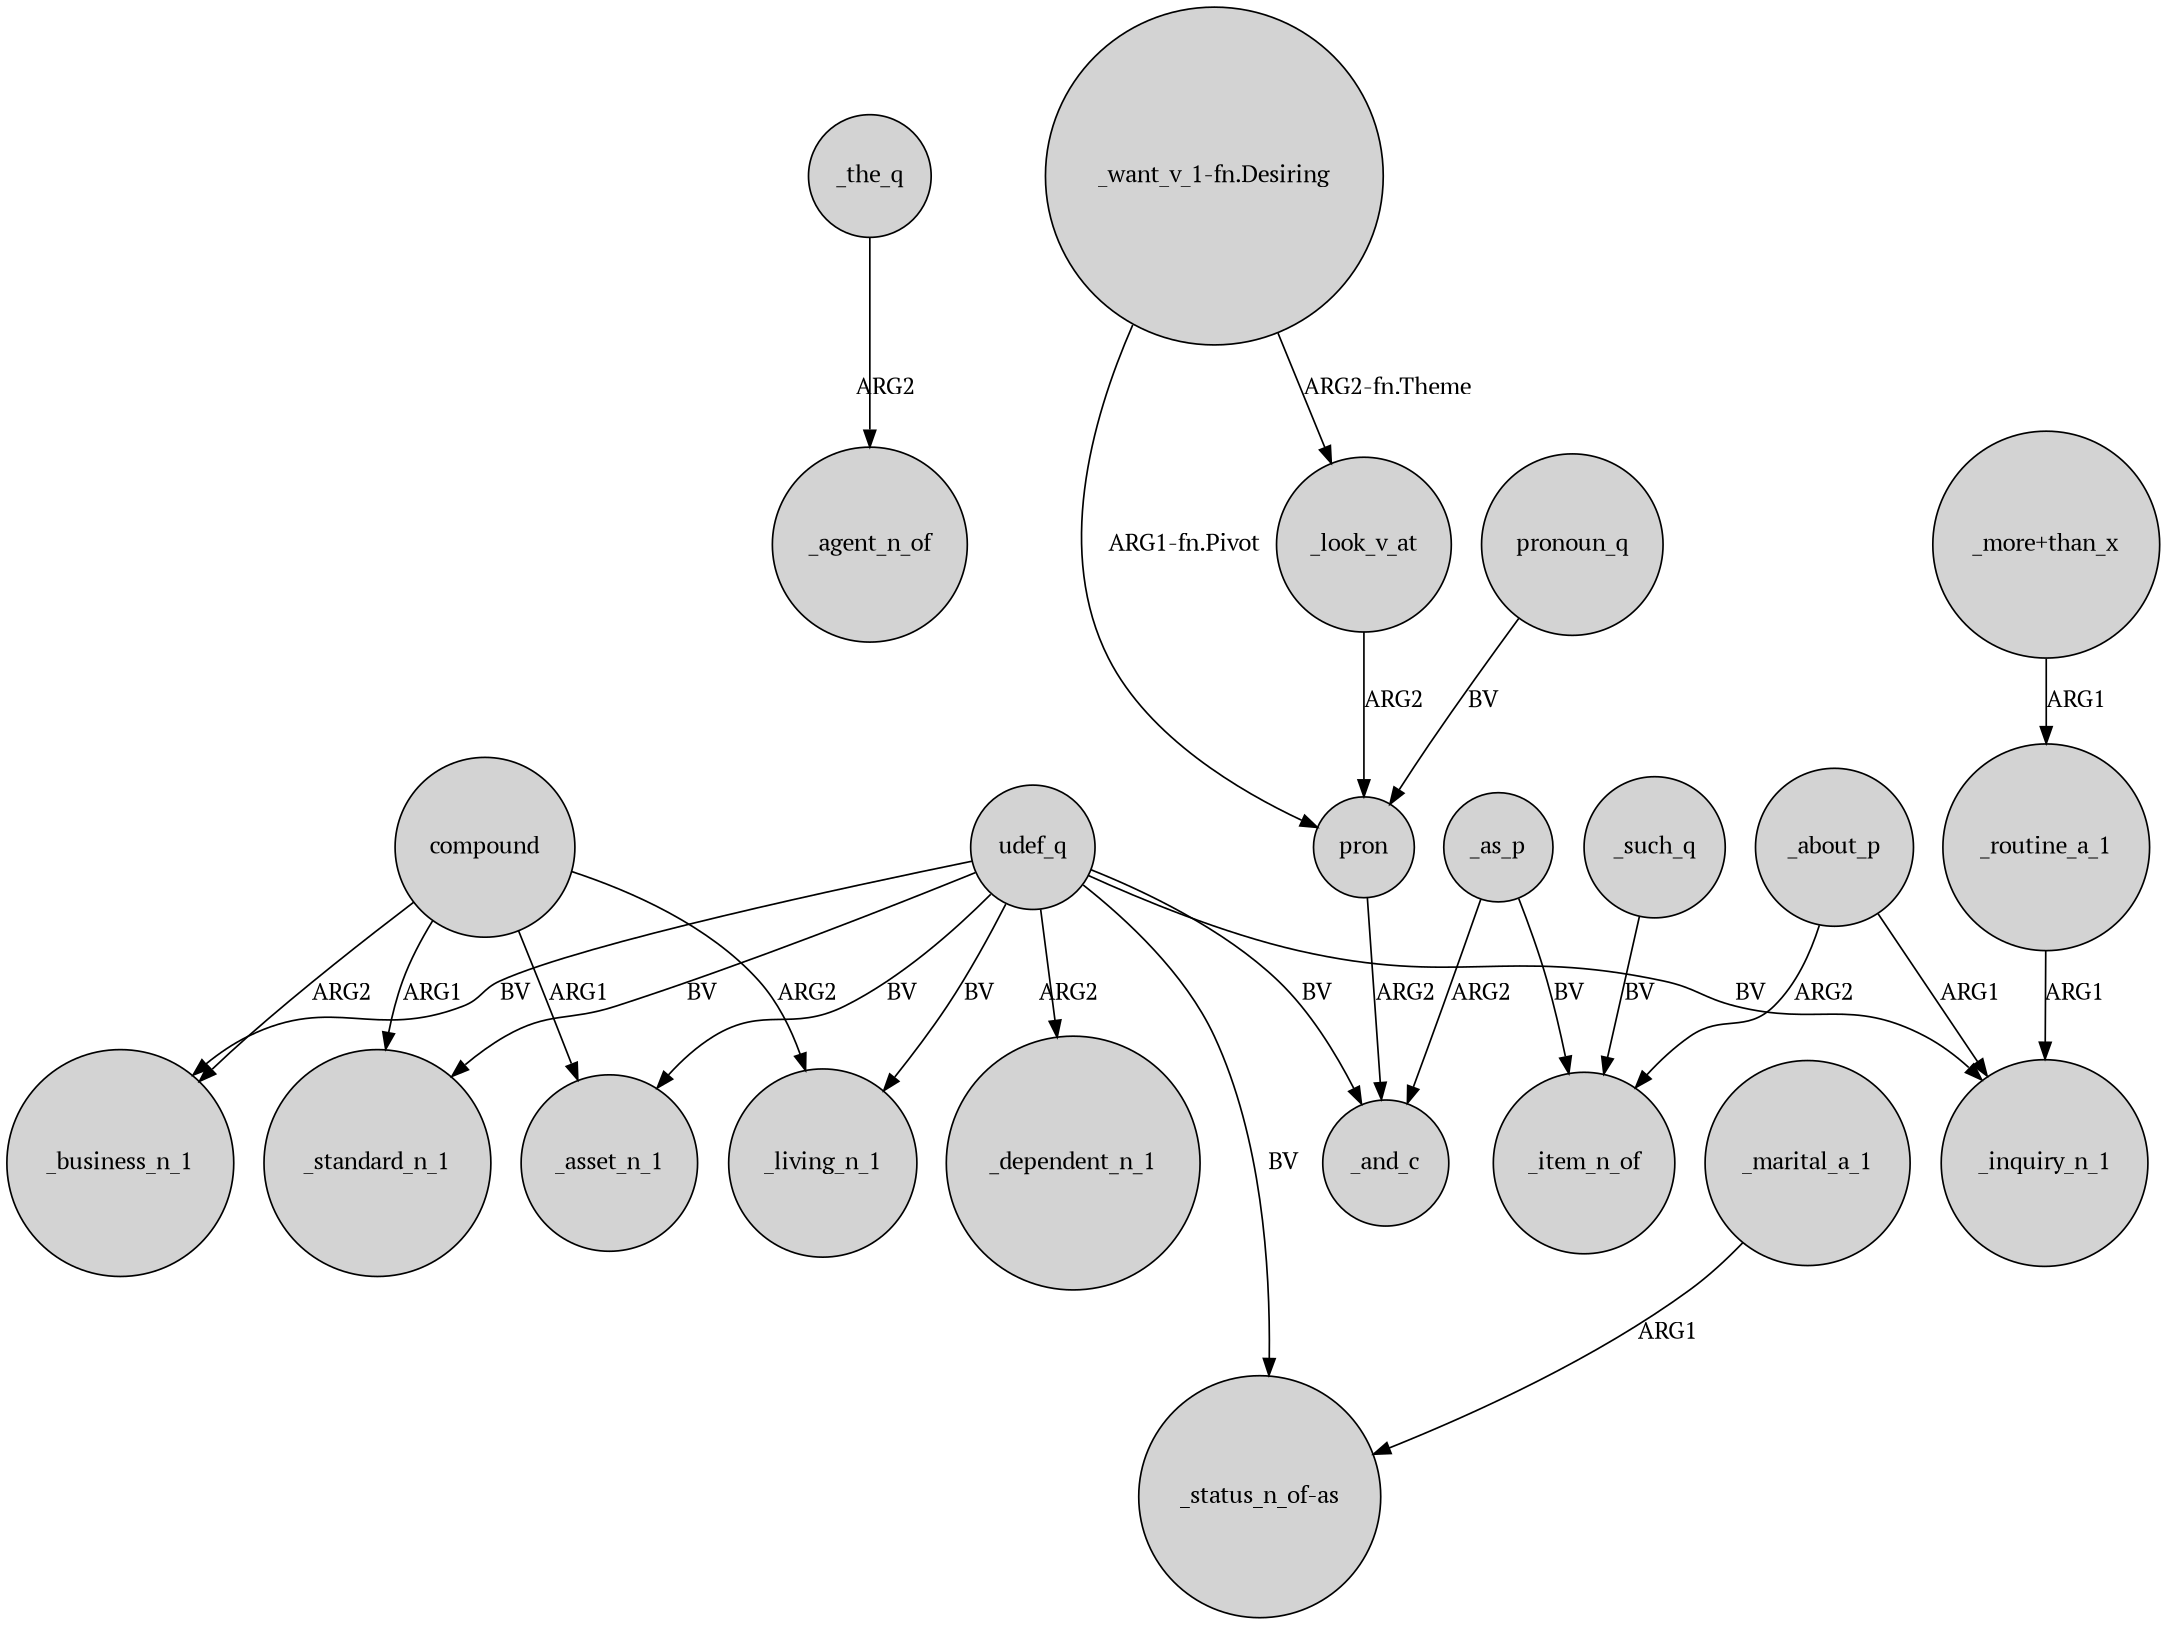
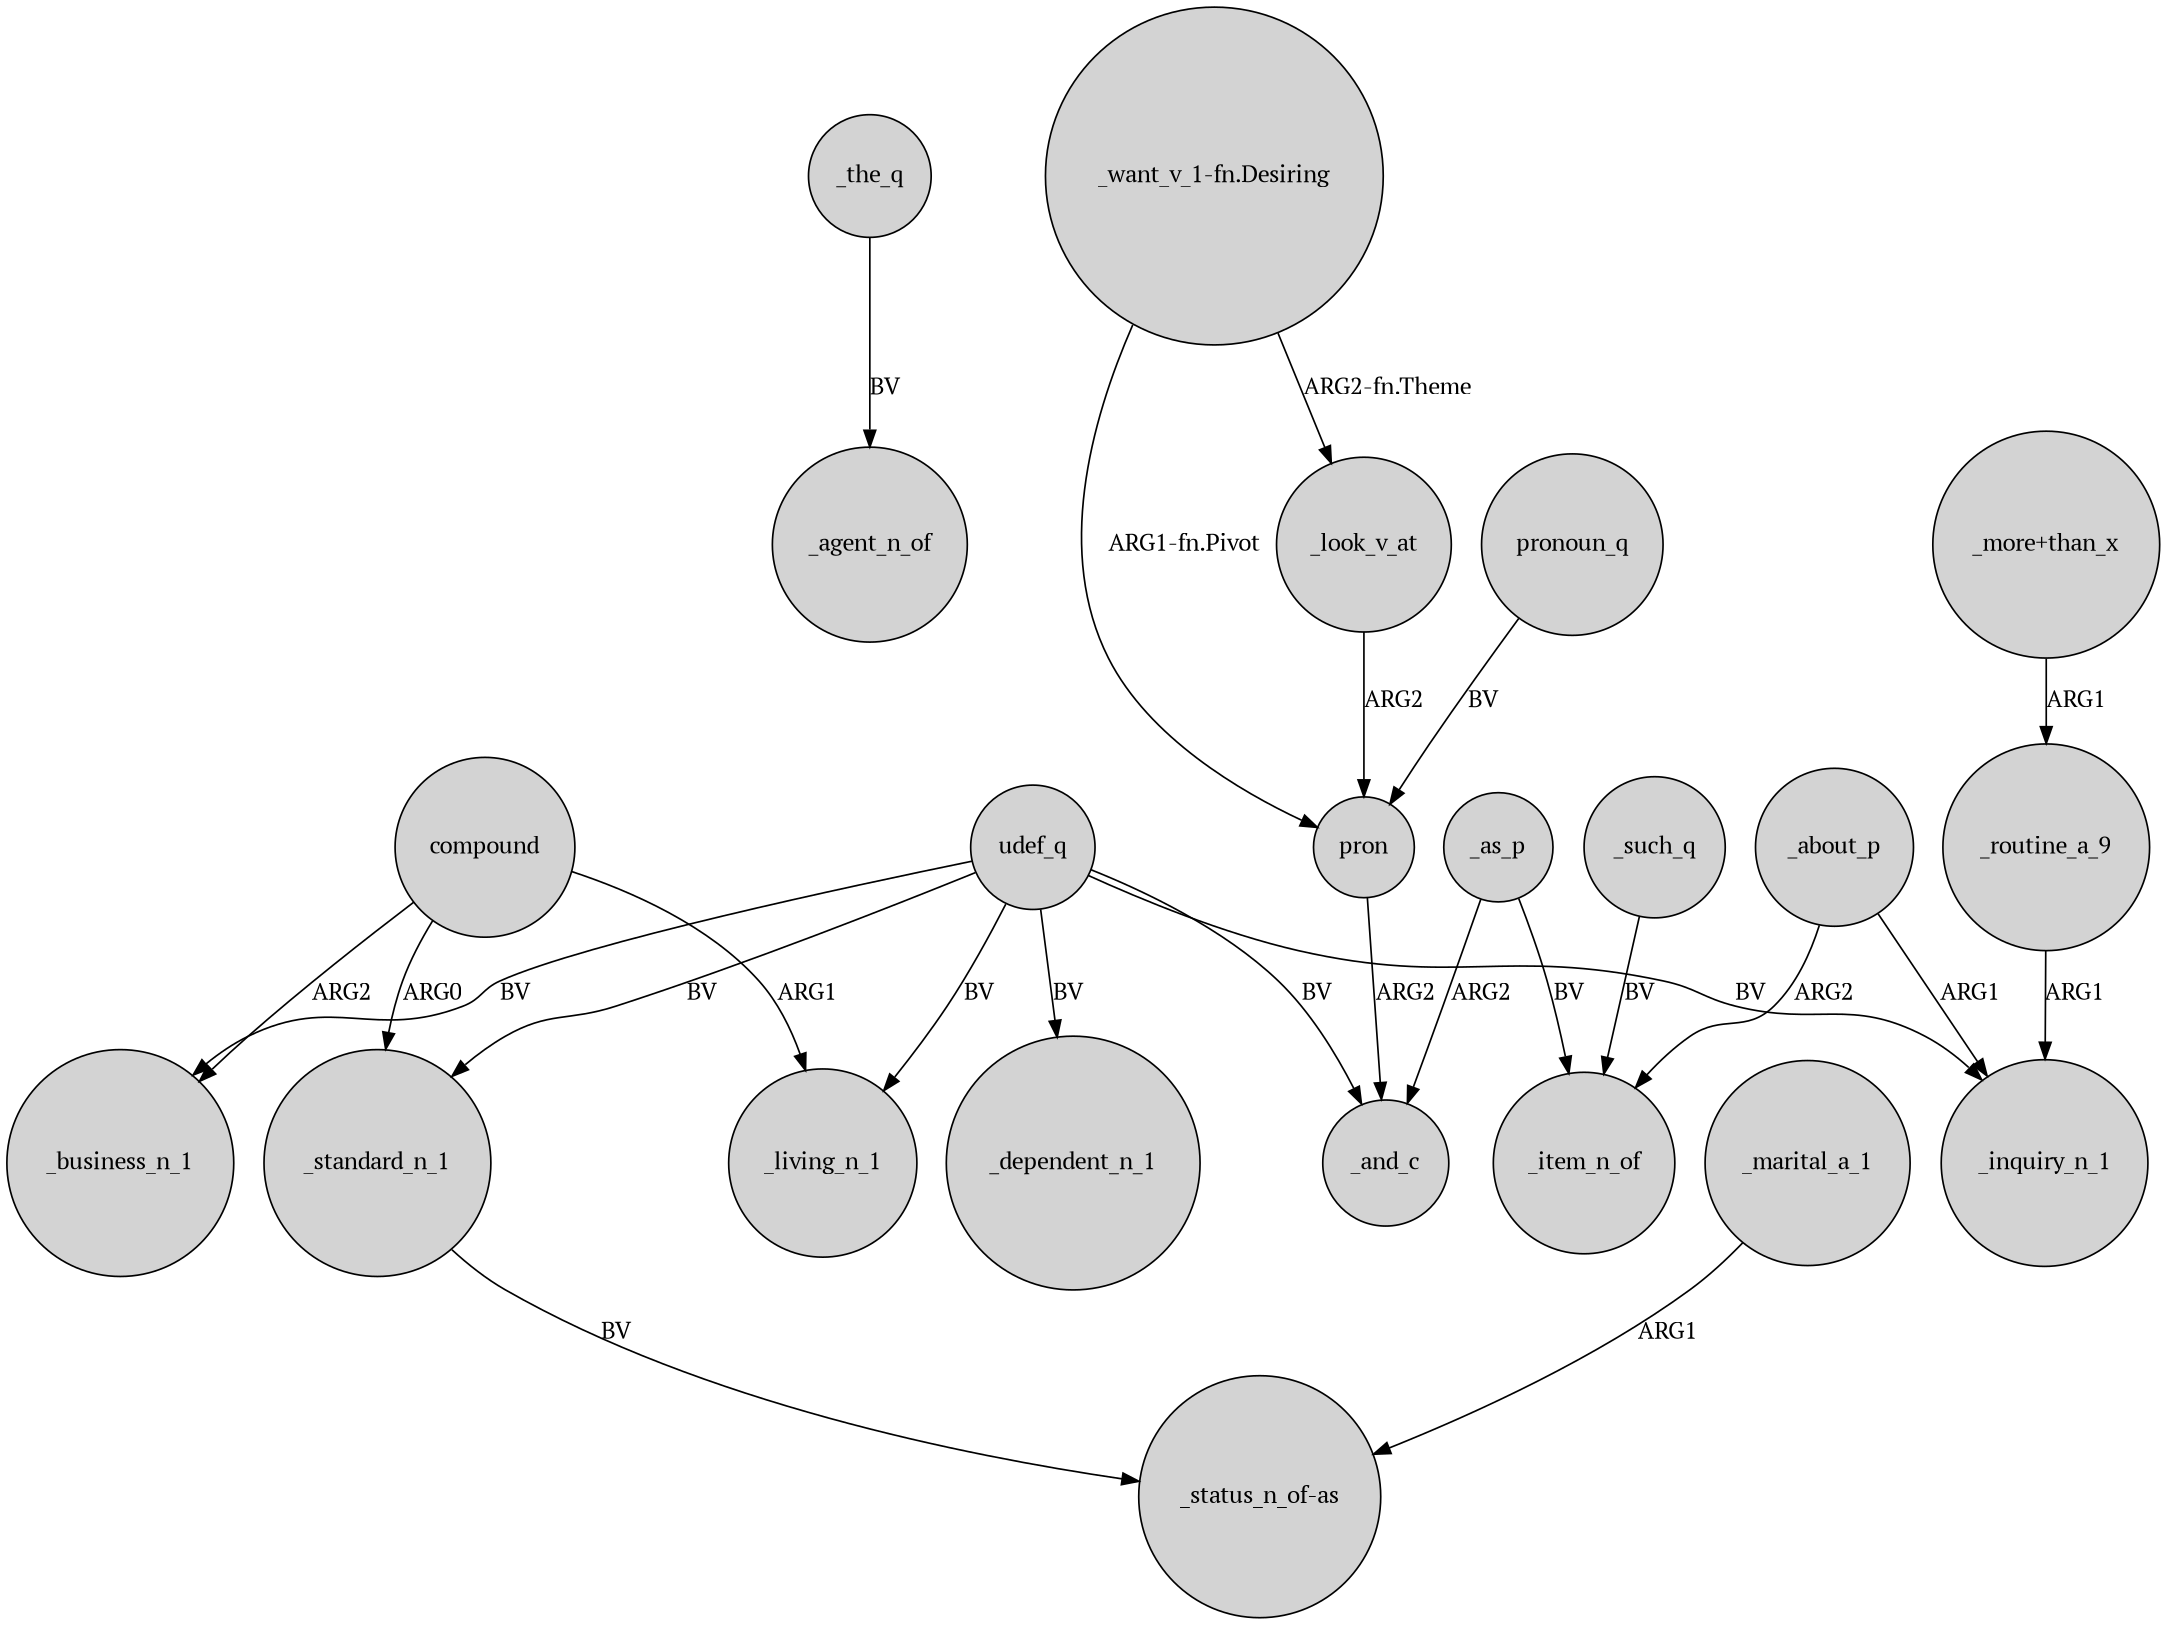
edge "_the_q" -> "_agent_n_of": label "ARG2" -> "BV"
node "_routine_a_1": label "_routine_a_1" -> "_routine_a_9"
edge "compound" -> "_standard_n_1": label "ARG1" -> "ARG0"
edge "compound" -> "_living_n_1": label "ARG2" -> "ARG1"
edge "udef_q" -> "_dependent_n_1": label "ARG2" -> "BV"
edge "udef_q" -> "_status_n_of-as": now "_standard_n_1" -> "_status_n_of-as"
node "_asset_n_1": removed
